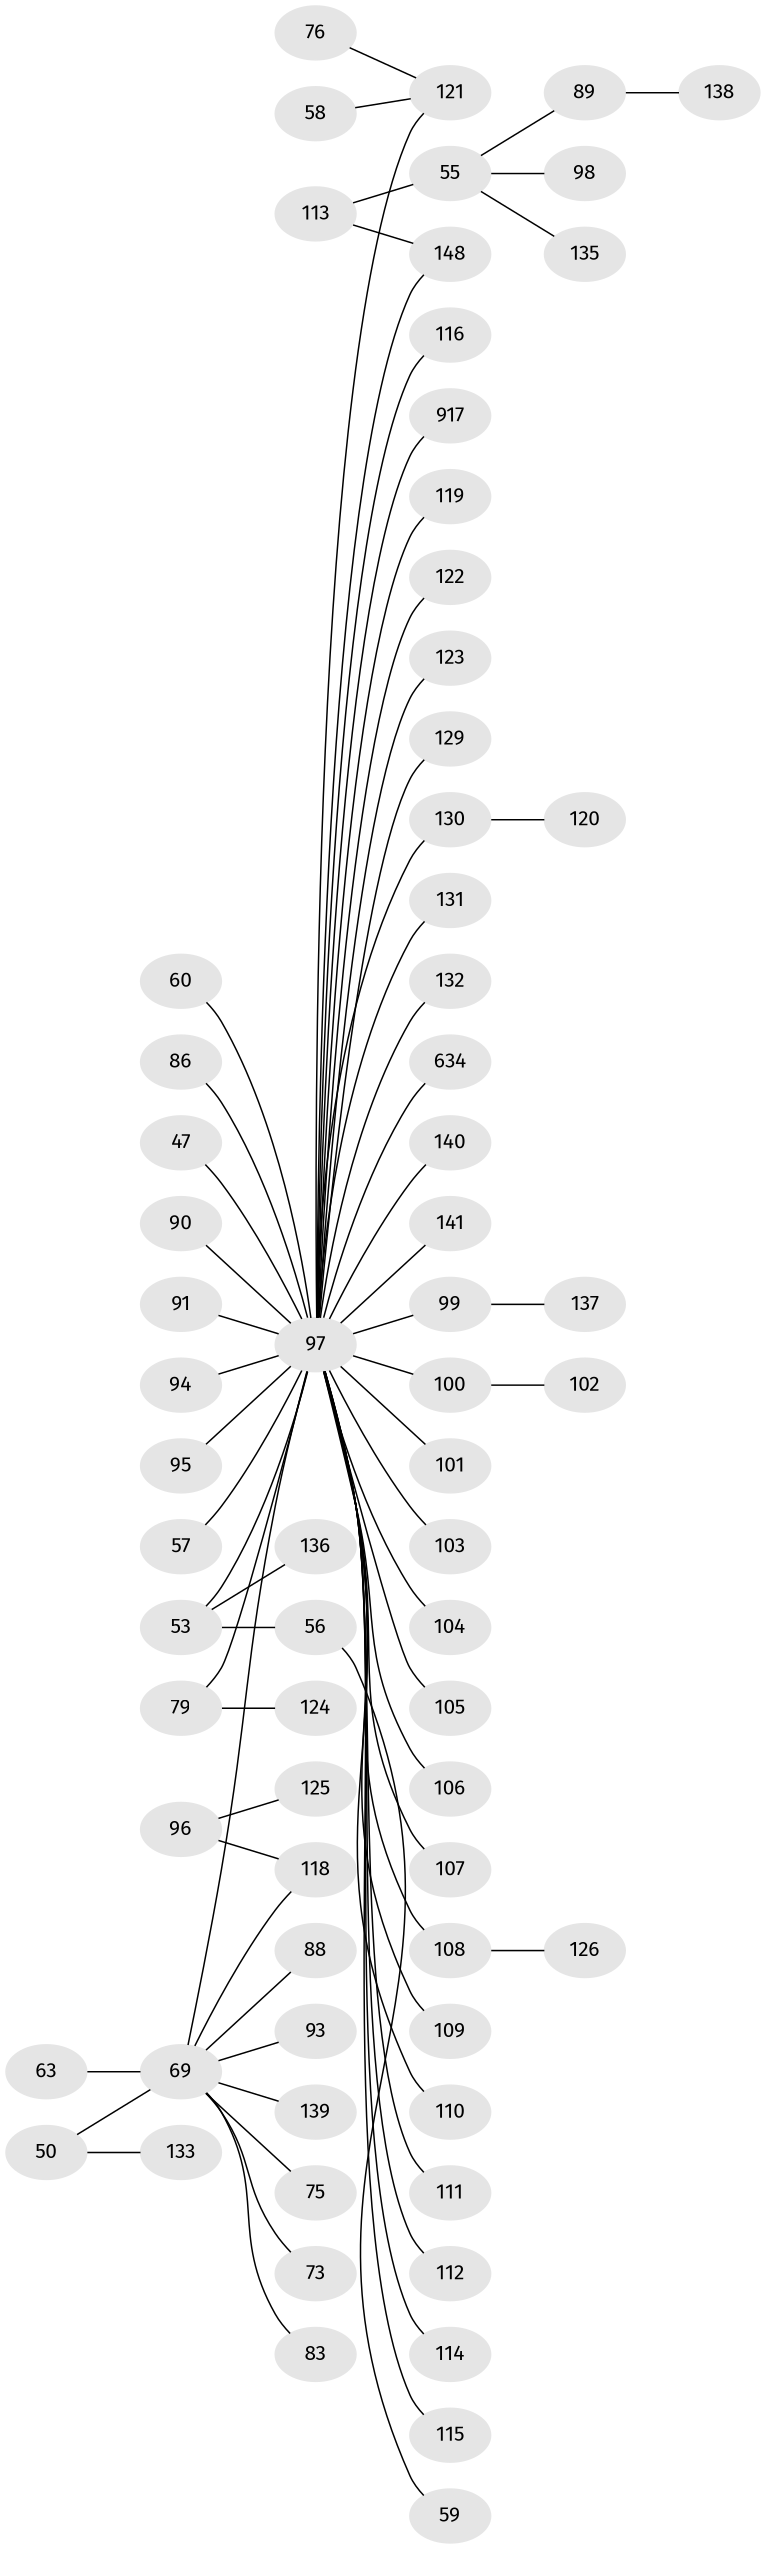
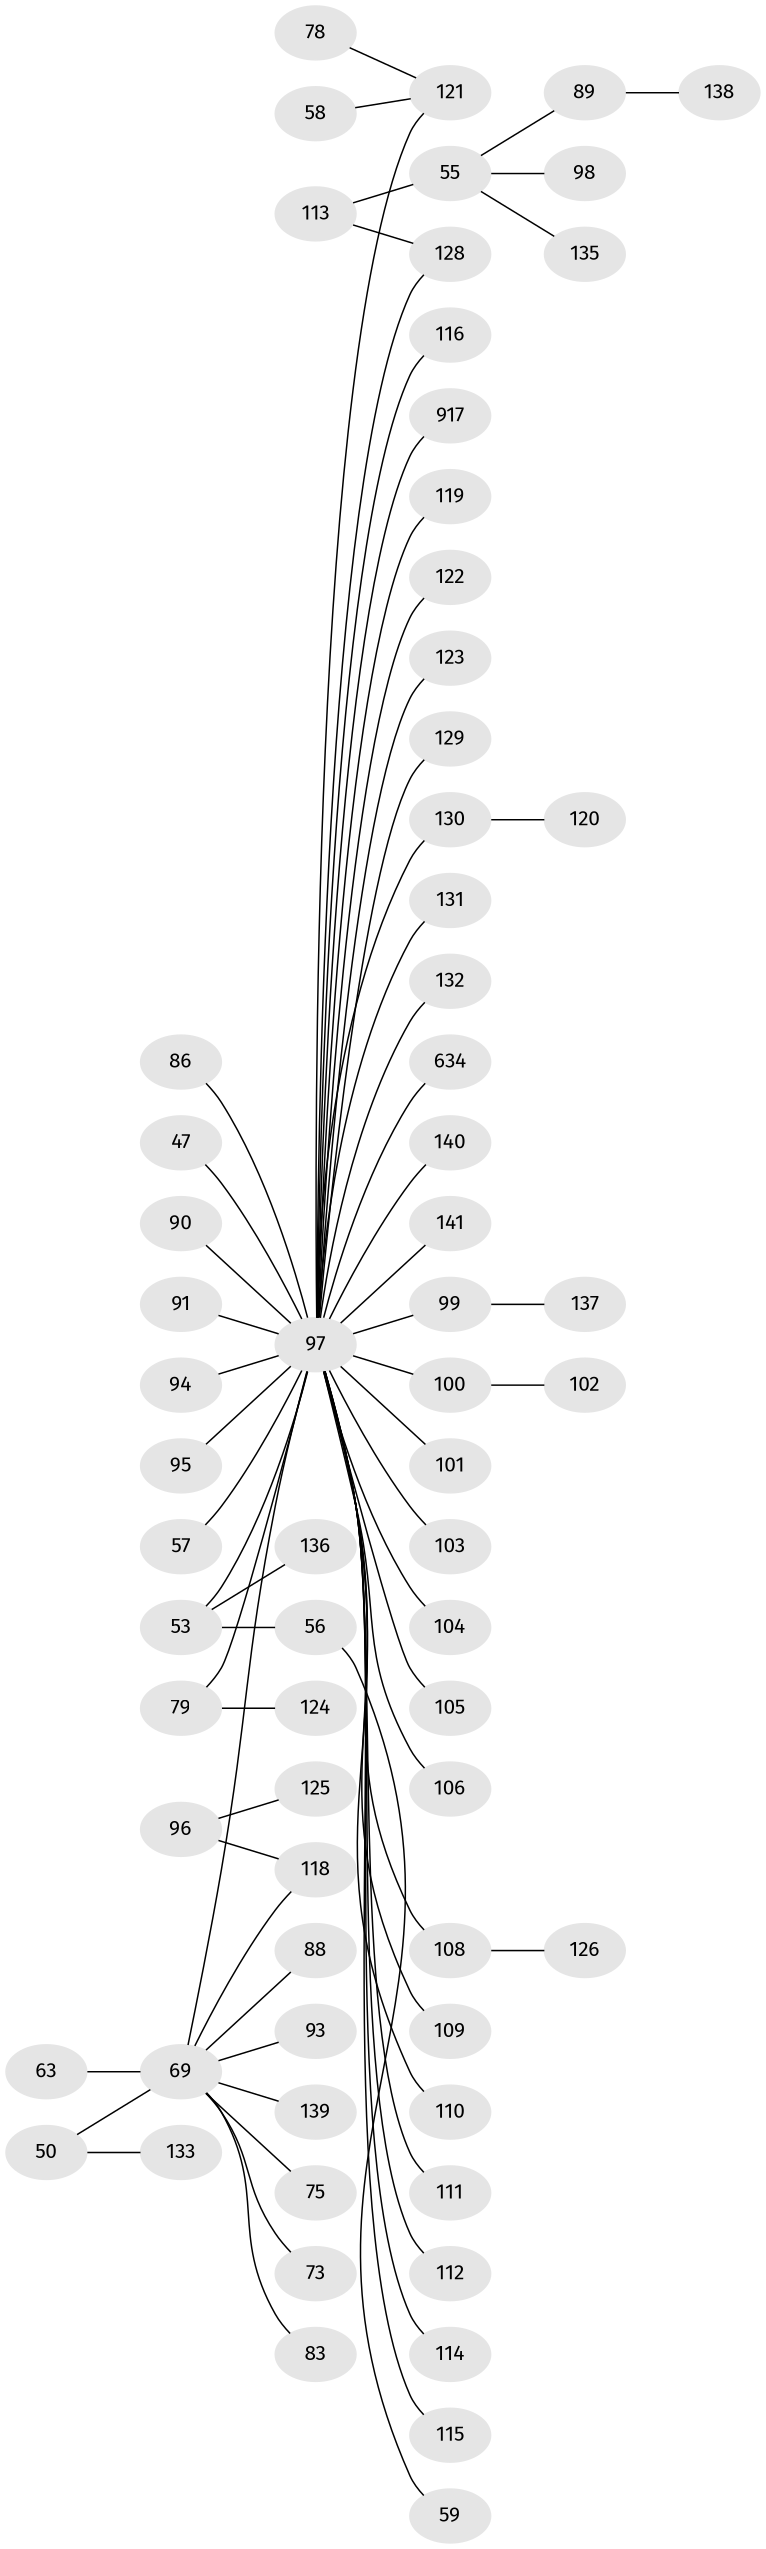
node "76": label "76" -> "78"
node "148": label "148" -> "128"
node "60": removed
node "107": removed
